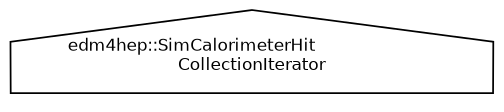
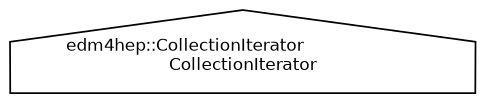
node "edm4hep::SimCalorimeterHit CollectionIterator": label "edm4hep::SimCalorimeterHit CollectionIterator" -> "edm4hep::CollectionIterator CollectionIterator"
